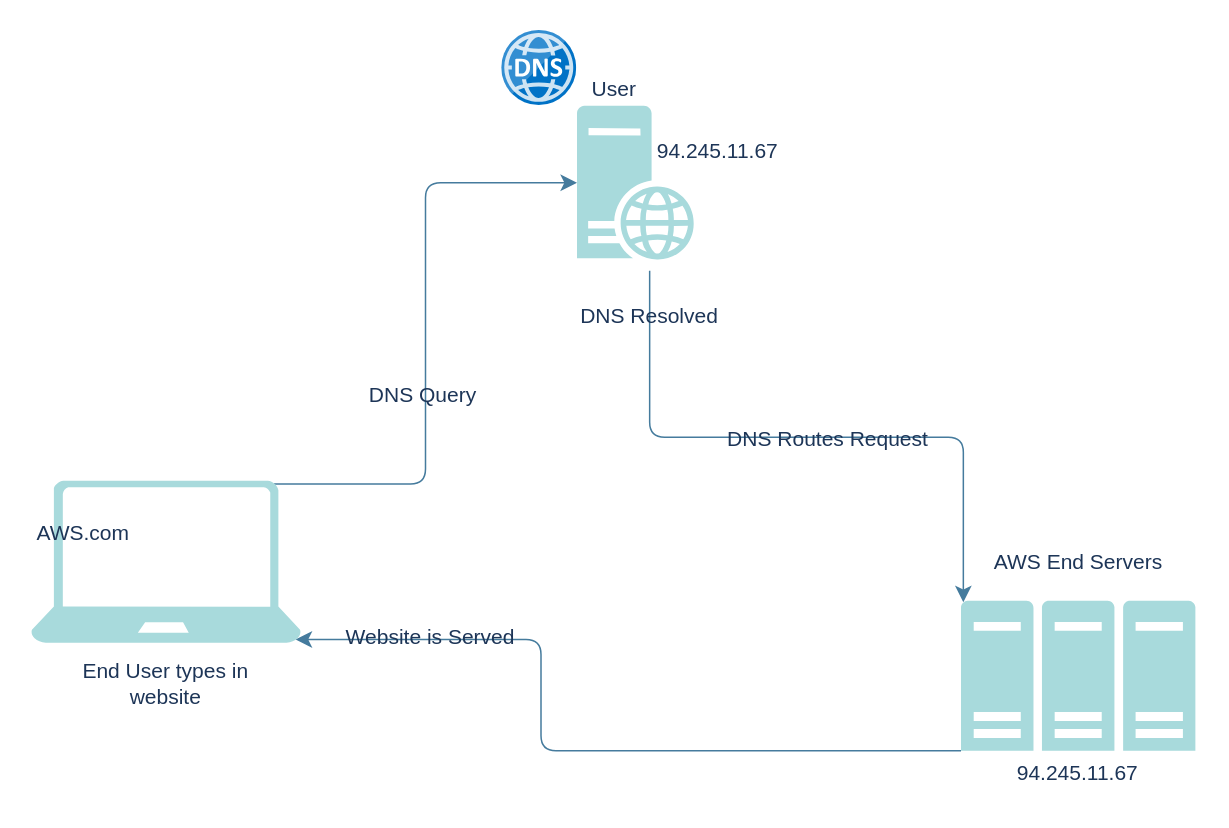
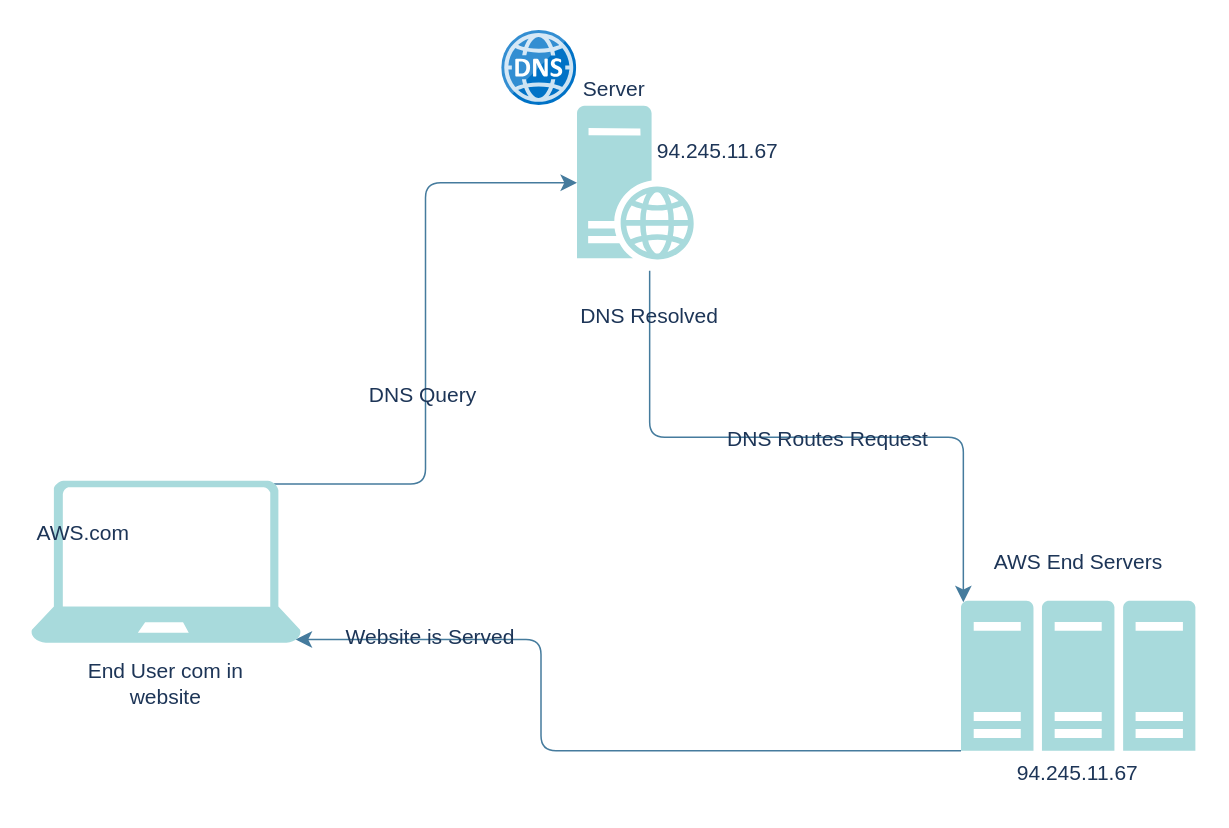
node "User": label "User" -> "Server"
node "End User types in website": label "End User types in website" -> "End User com in website"
